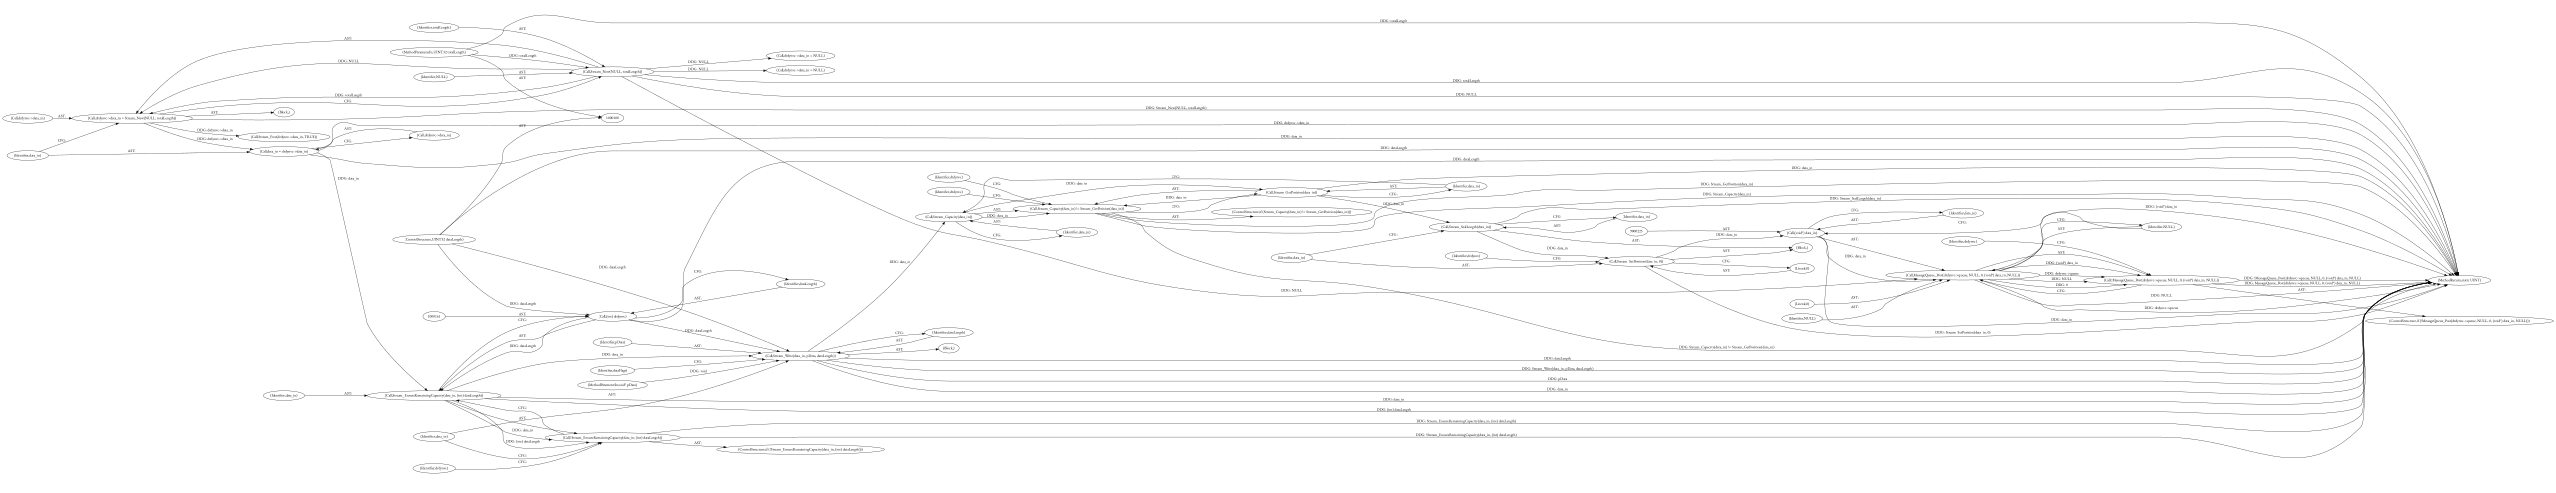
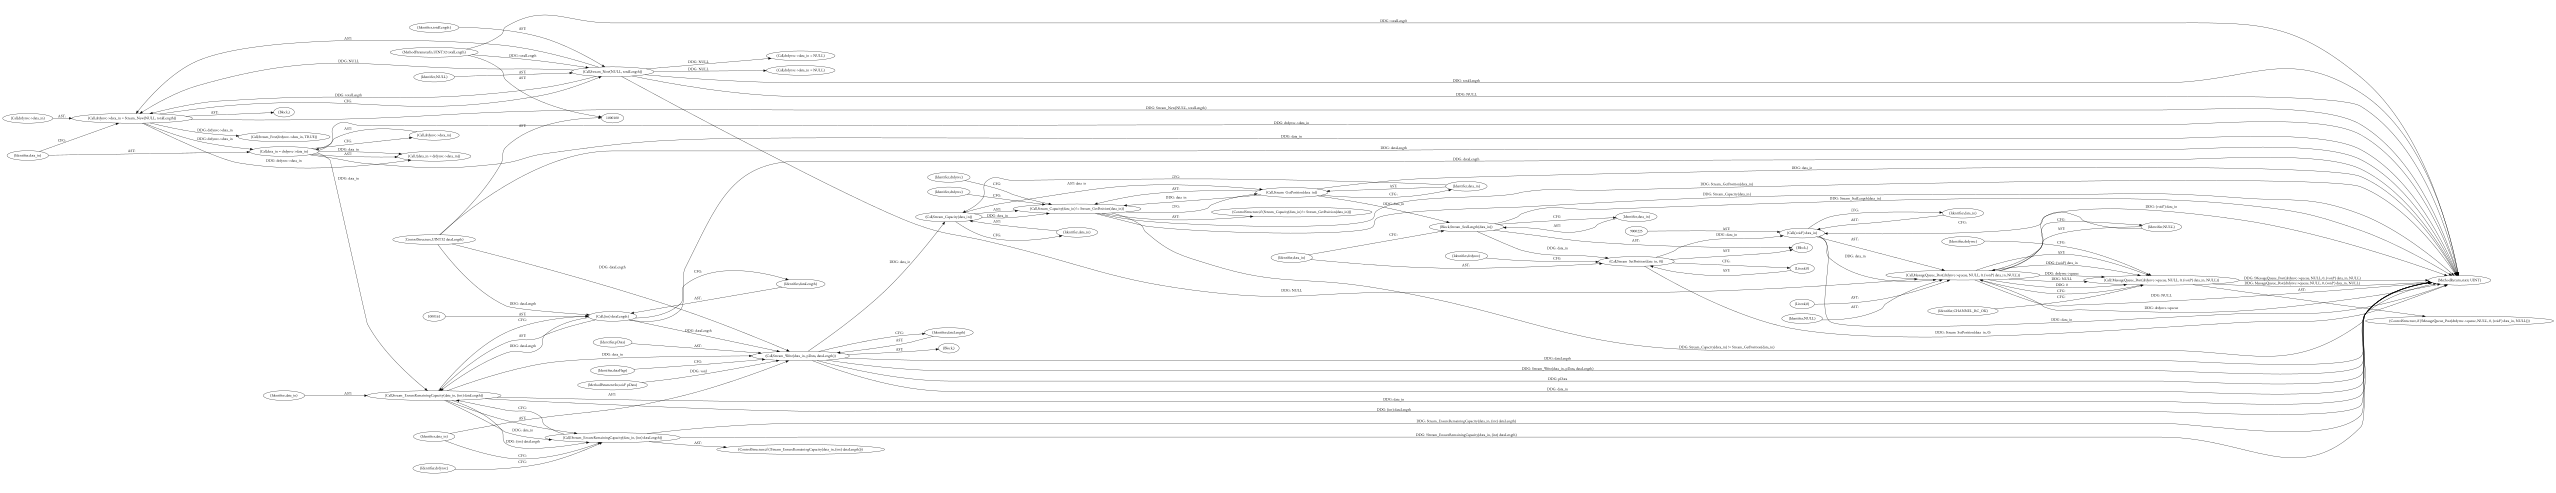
node "(Call,!(data_in = drdynvc->data_in))": added
edge "(Call,Stream_Capacity(data_in))" -> "(Call,Stream_GetPosition(data_in))": label "DDG: data_in" -> "AST: data_in"
node "(Call,Stream_SealLength(data_in))": label "(Call,Stream_SealLength(data_in))" -> "(Block,Stream_SealLength(data_in))"
node "(Identifier,CHANNEL_RC_OK)": added
node "(Call,(int) drdynvc)": label "(Call,(int) drdynvc)" -> "(Call,(int) dataLength)"
